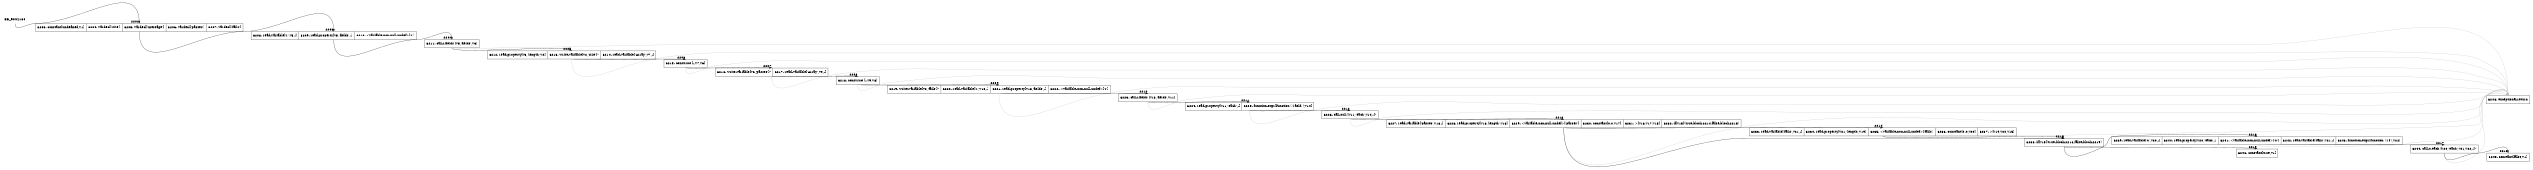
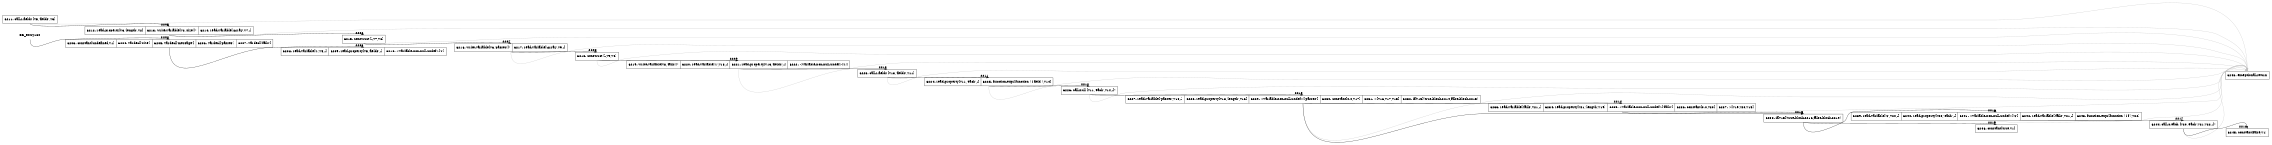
edge "6208: read-variable['r',v5,-]" -> "6211: call-r.fields [v5,'fields',v3]": removed
